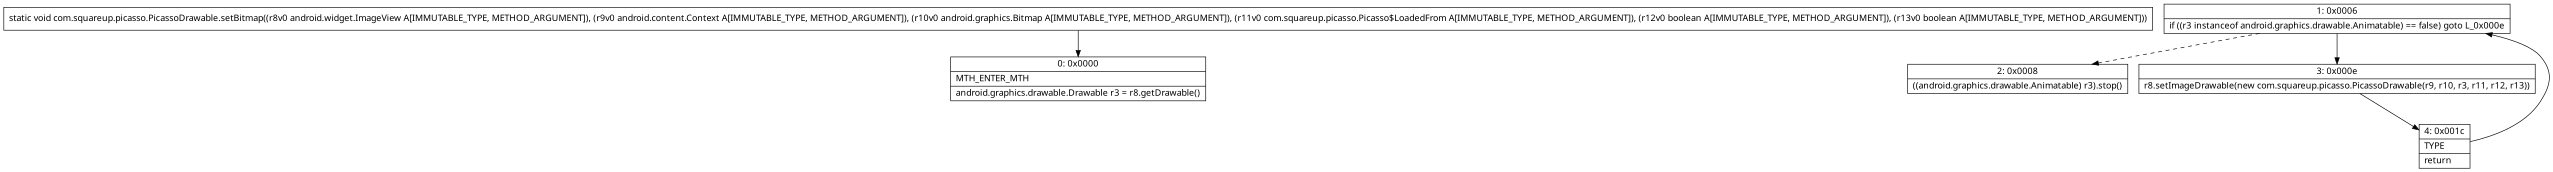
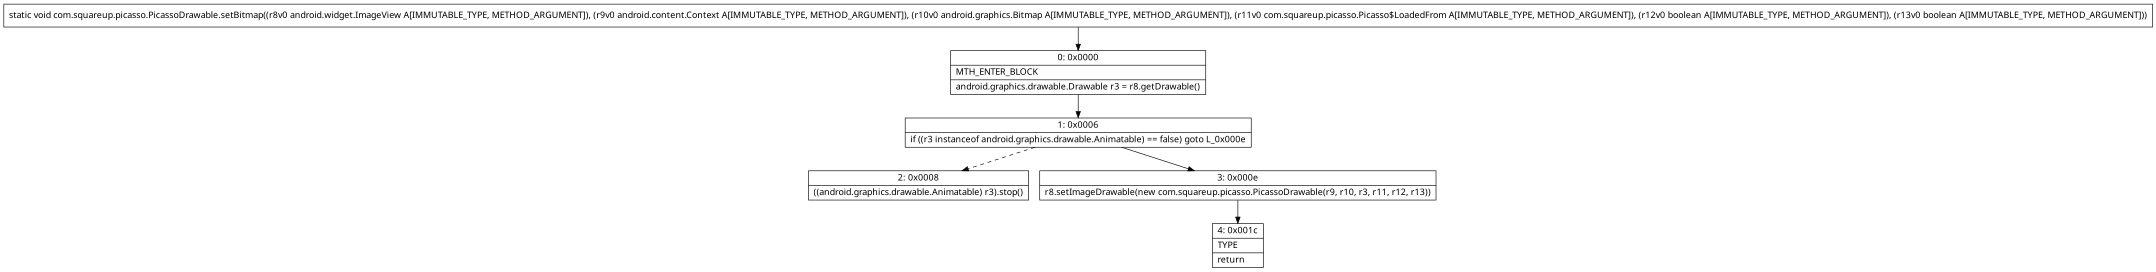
node "0: 0x0000": text "MTH_ENTER_MTH" -> "MTH_ENTER_BLOCK"
edge "4: 0x001c" -> "1: 0x0006": now "0: 0x0000" -> "1: 0x0006"
